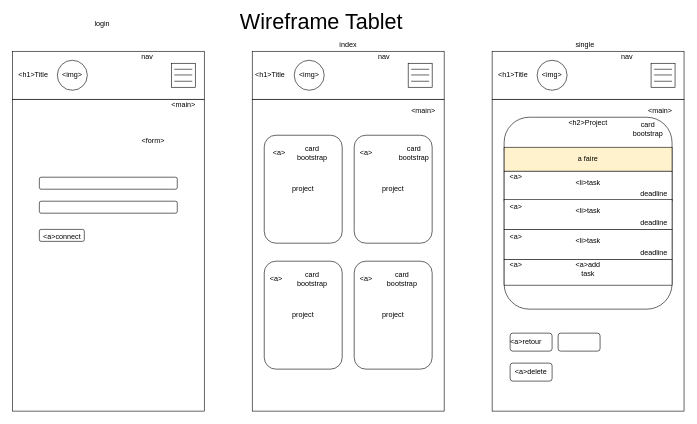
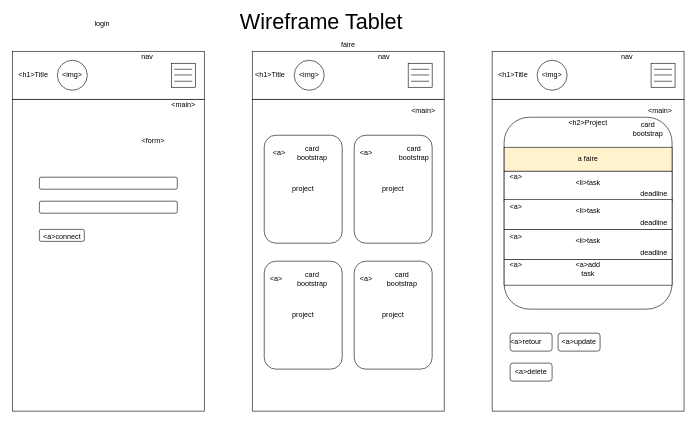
node "index": label "index" -> "faire"
node "single": removed
node "<a>update": added
